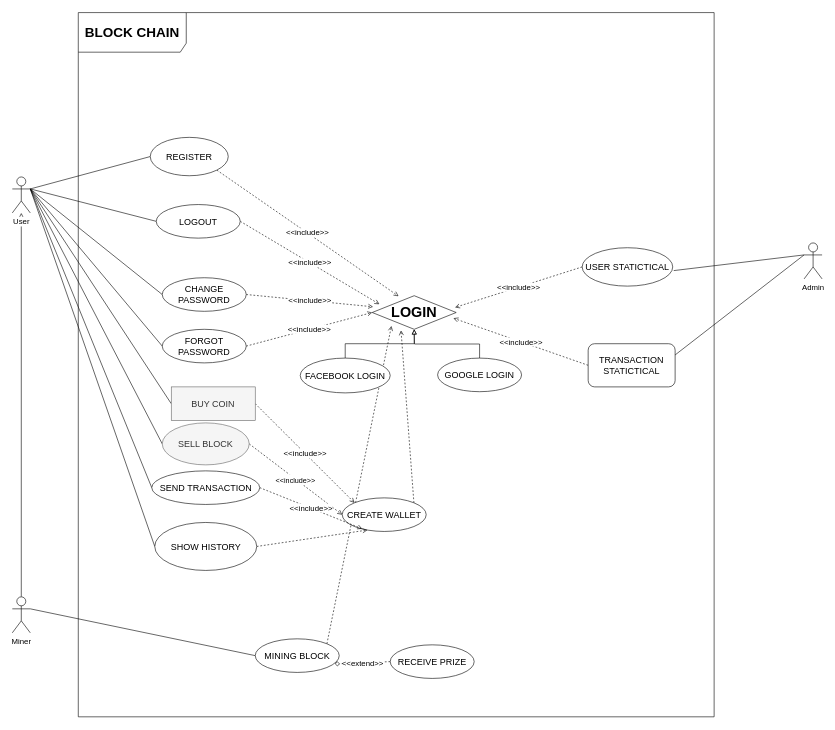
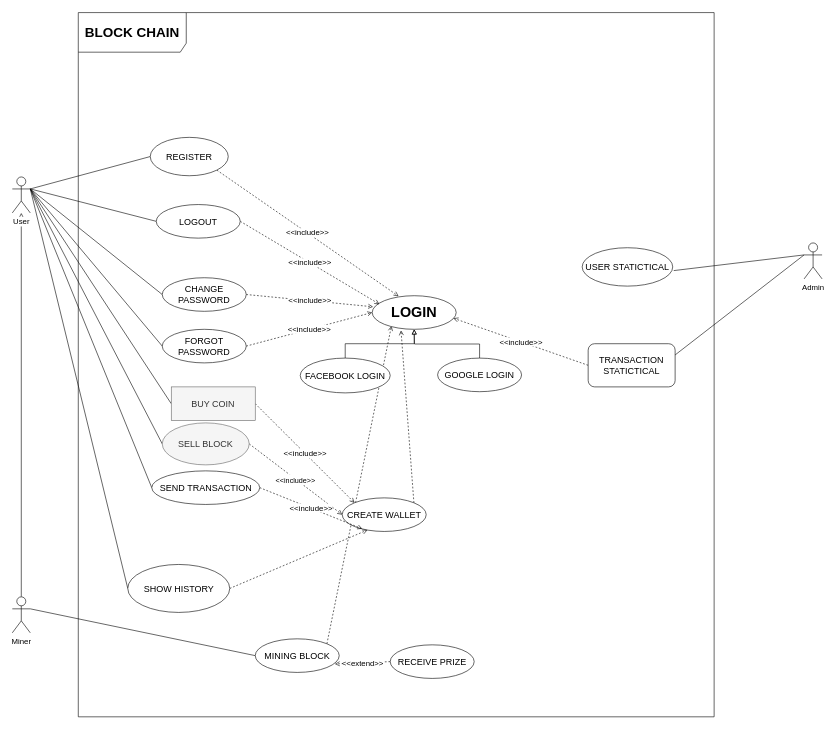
edge "USER STATICTICAL" -> "LOGIN": removed, label "<<include>>"
node "LOGIN": shape diamond -> ellipse
node "SHOW HISTORY": moved (206, 546) -> (179, 588)
edge "RECEIVE PRIZE" -> "MINING BLOCK": arrowhead diamond -> open
